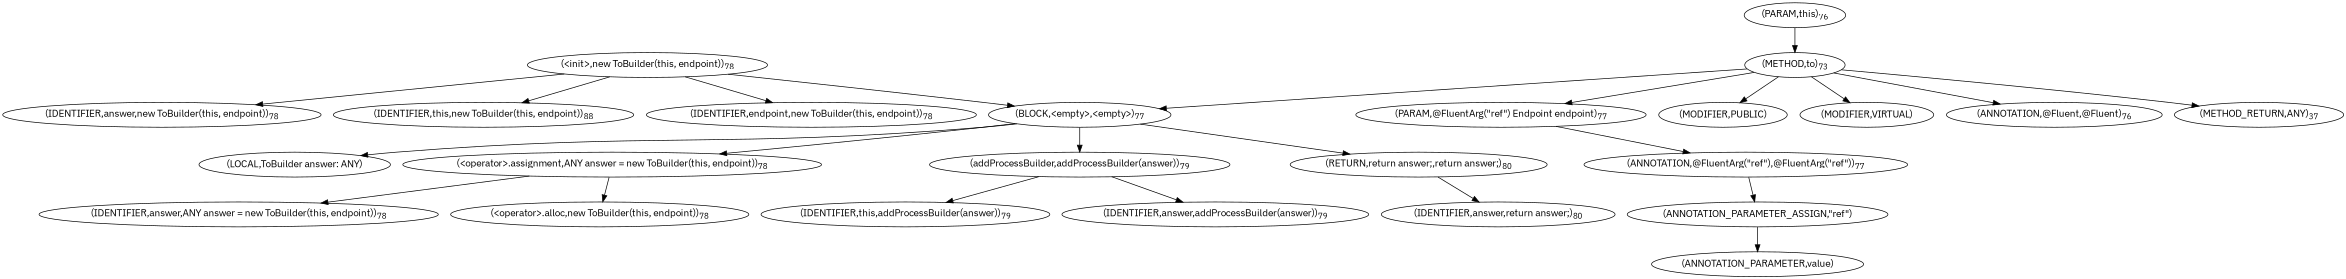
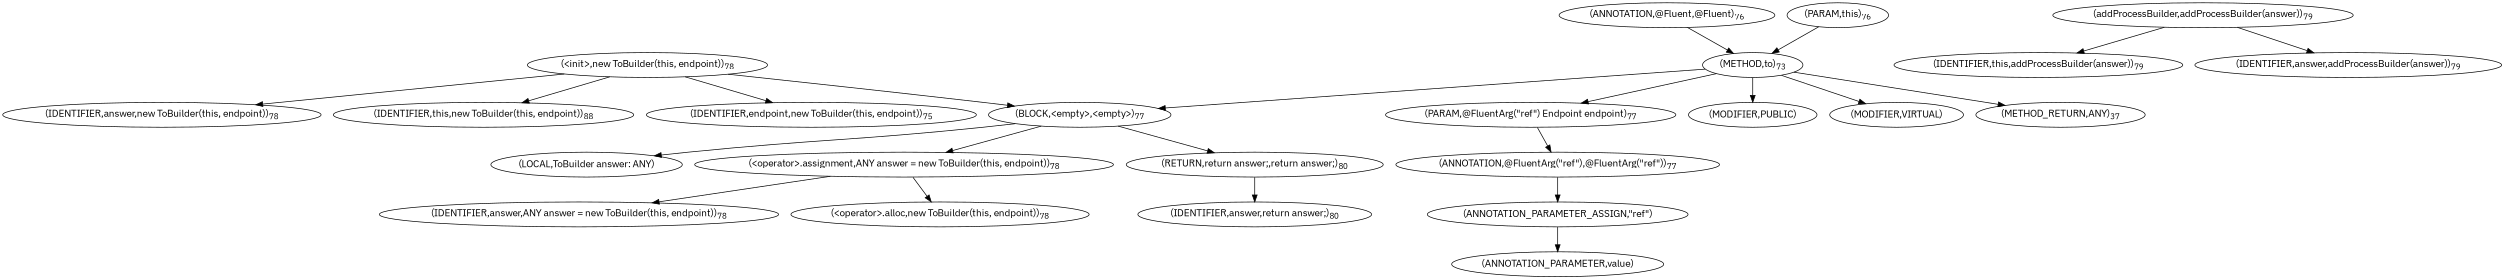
edge "(METHOD,to)" -> "(ANNOTATION,@Fluent,@Fluent)": reversed
node "(IDENTIFIER,endpoint,new ToBuilder(this, endpoint))": text "78" -> "75"
edge "(BLOCK,<empty>,<empty>)" -> "(addProcessBuilder,addProcessBuilder(answer))": removed
